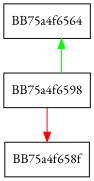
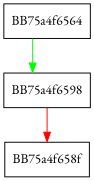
edge "BB75a4f6598" -> "BB75a4f6564": reversed
